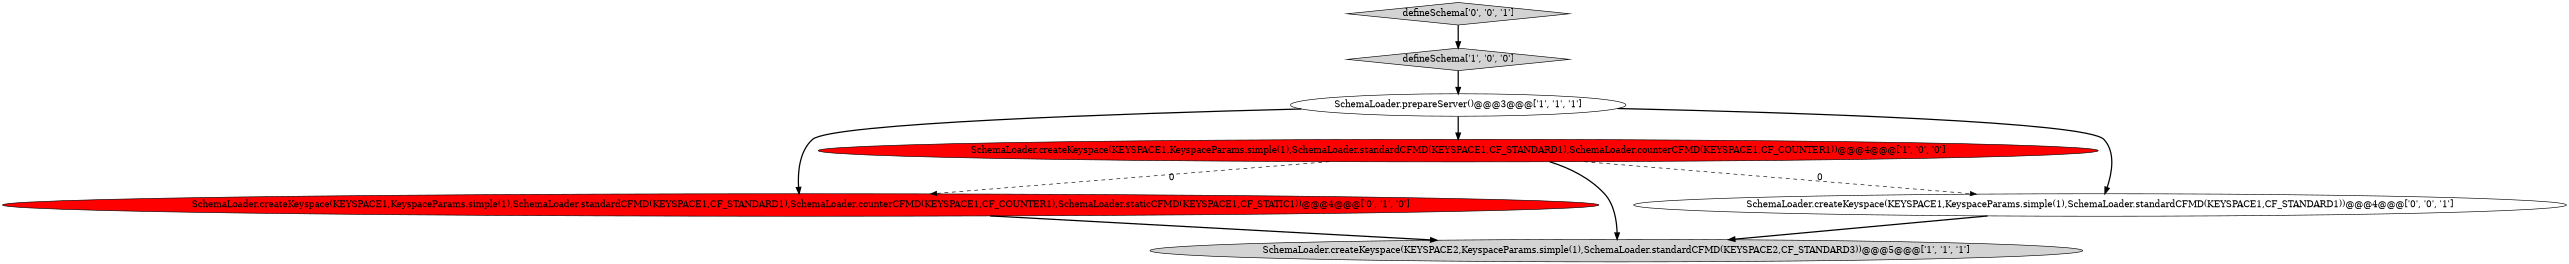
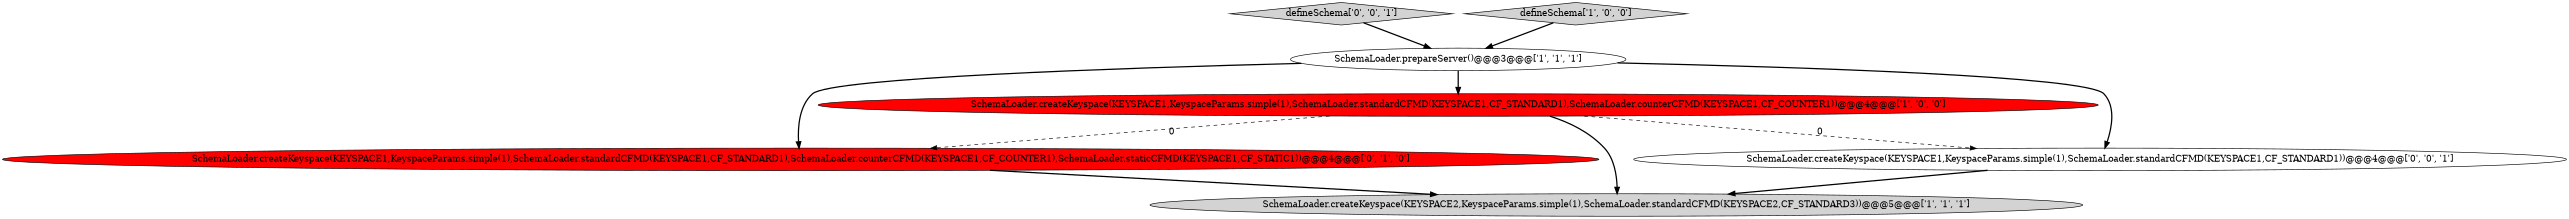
edge "defineSchema['0', '0', '1']" -> "defineSchema['1', '0', '0']": now "defineSchema['0', '0', '1']" -> "SchemaLoader.prepareServer()@@@3@@@['1', '1', '1']"
